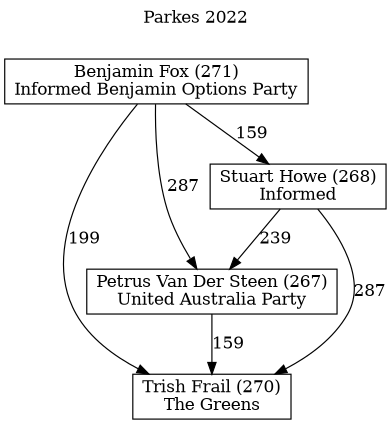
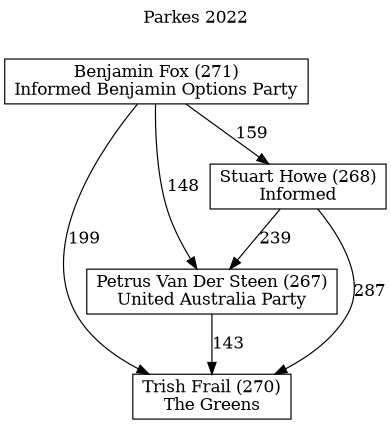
edge "Benjamin Fox (271) Informed Benjamin Options Party" -> "Petrus Van Der Steen (267) United Australia Party": label "287" -> "148"
edge "Petrus Van Der Steen (267) United Australia Party" -> "Trish Frail (270) The Greens": label "159" -> "143"
